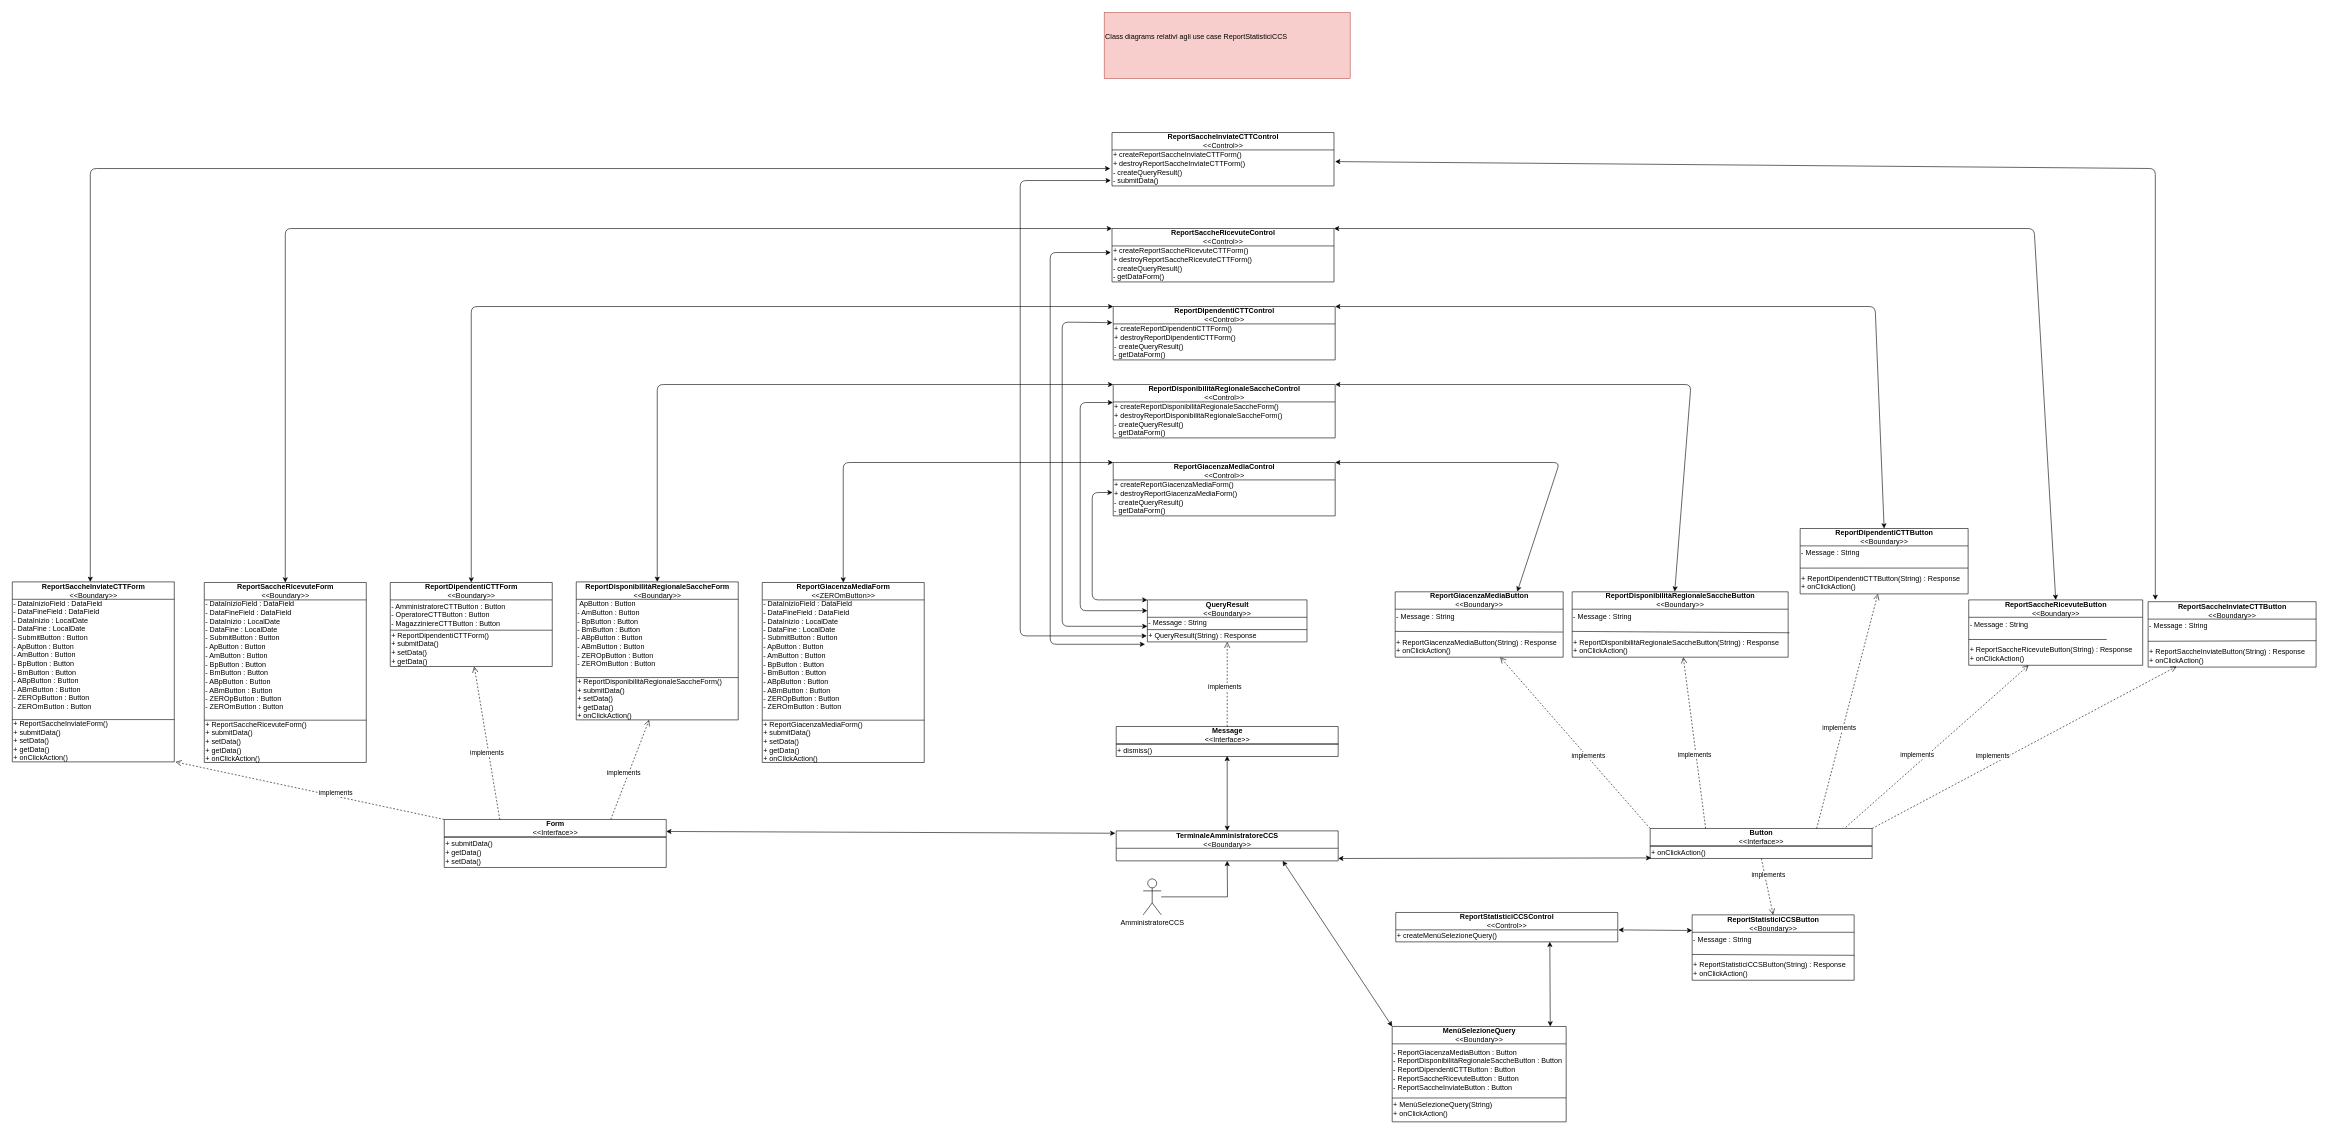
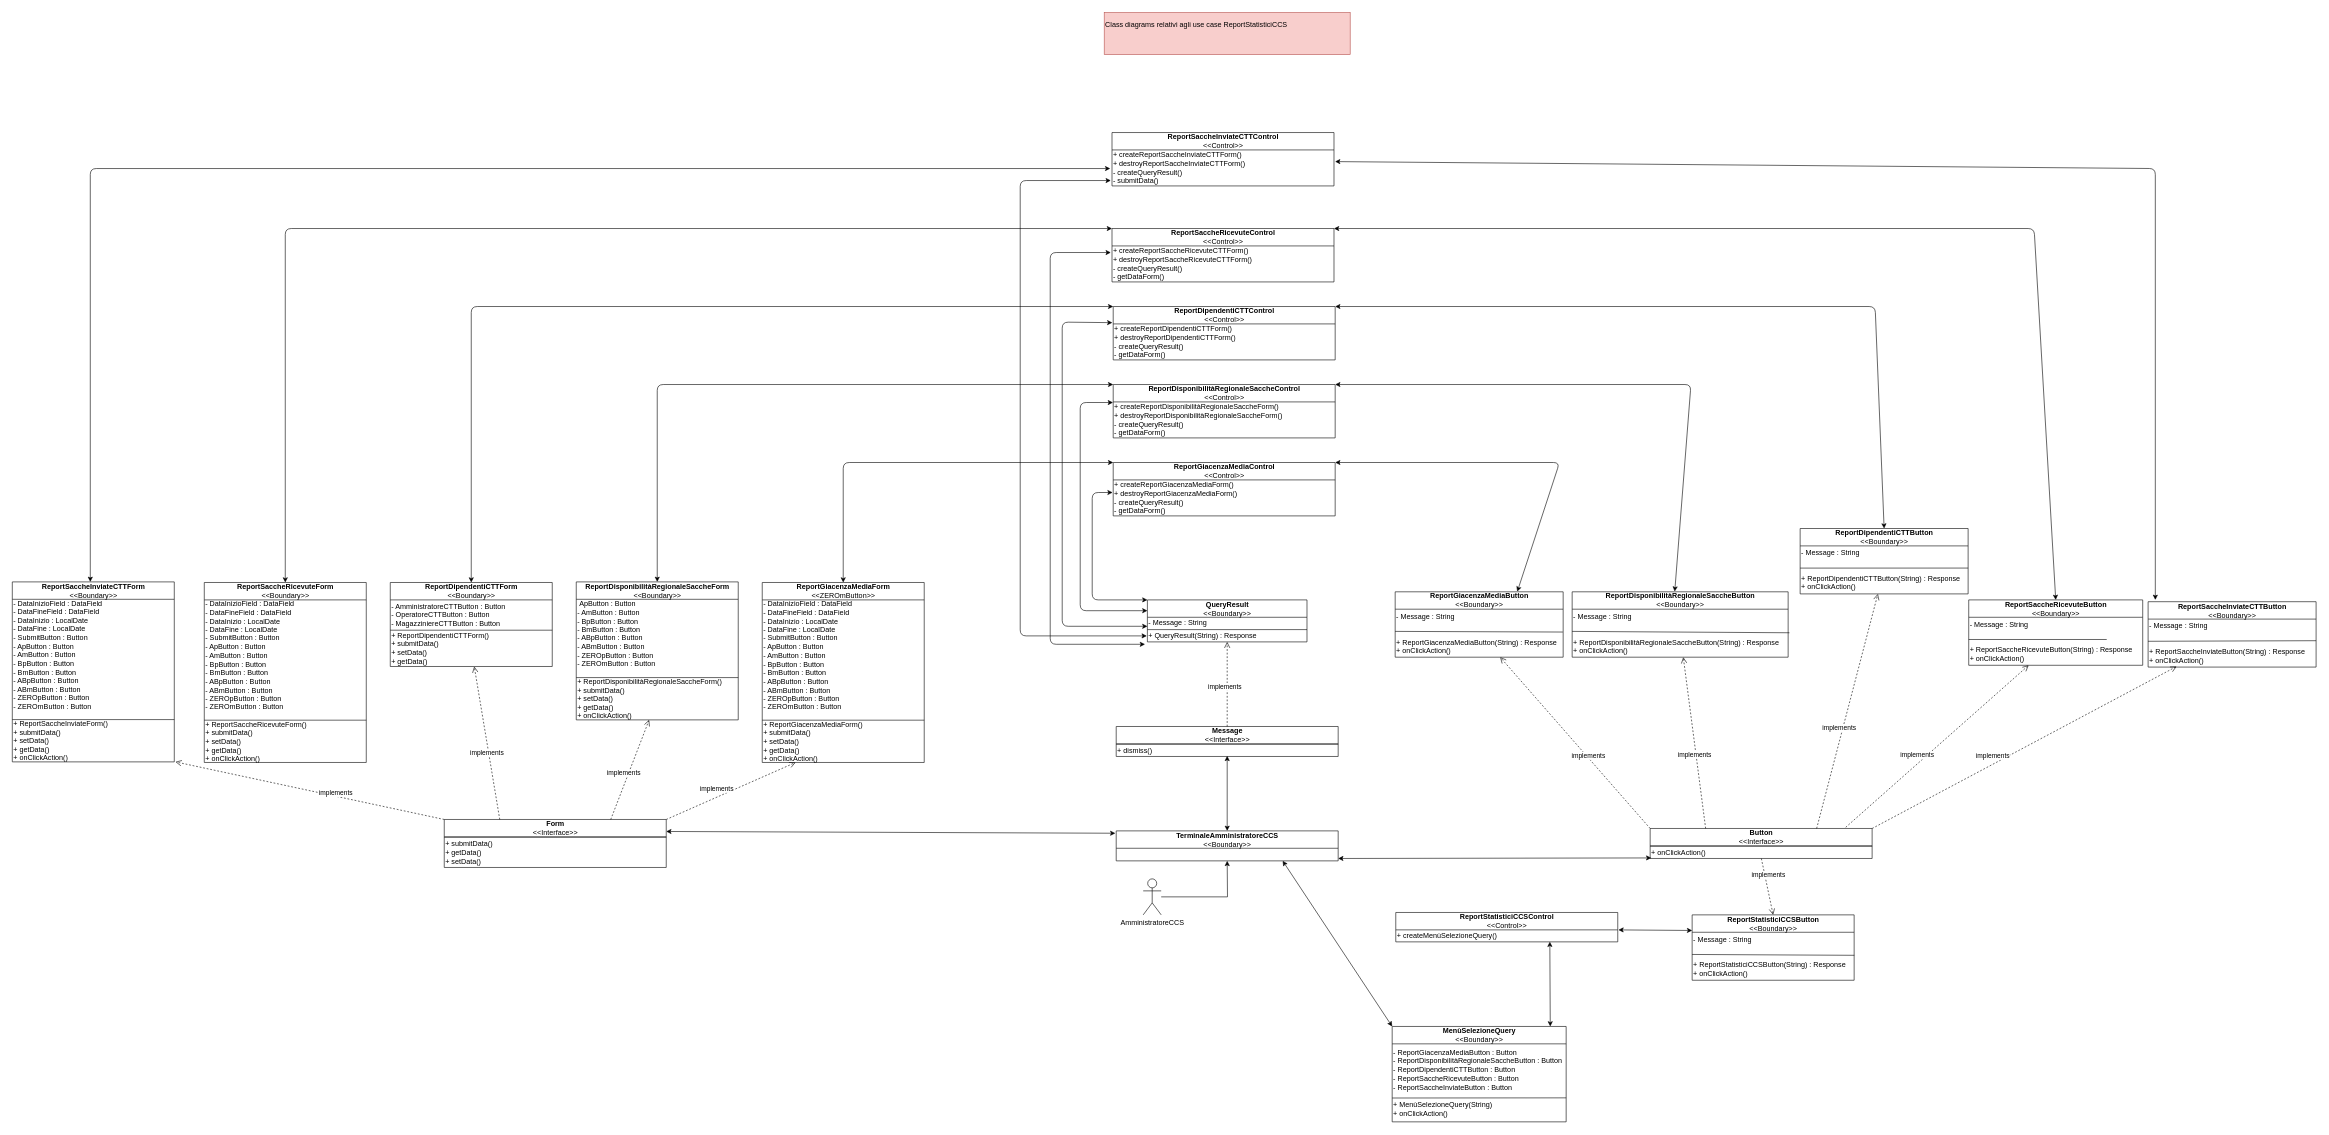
node "Class diagrams relativi agli use case ReportStatisticiCCS": size 246x66 -> 246x42
edge "Form <<Interface>>" -> "+ ReportGiacenzaMediaForm() + submitData() + setData() + getData() + onClickAction()": added, label "implements"
